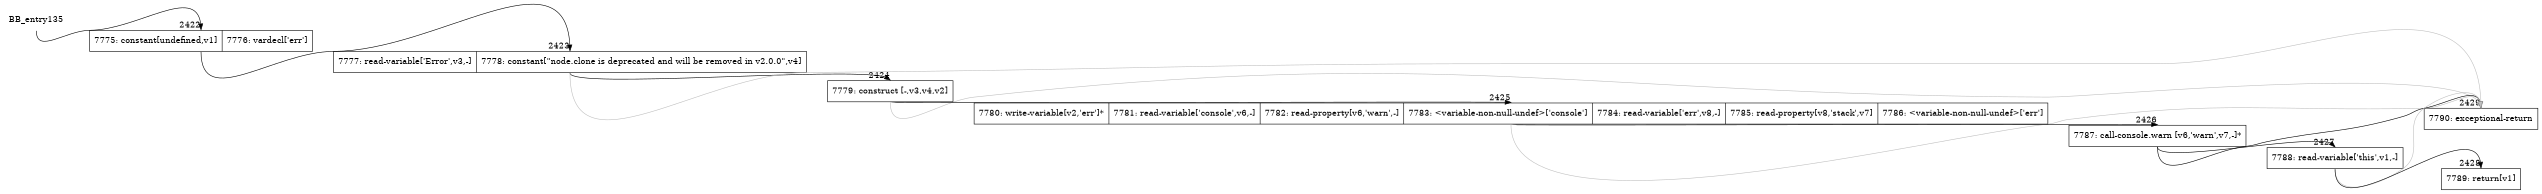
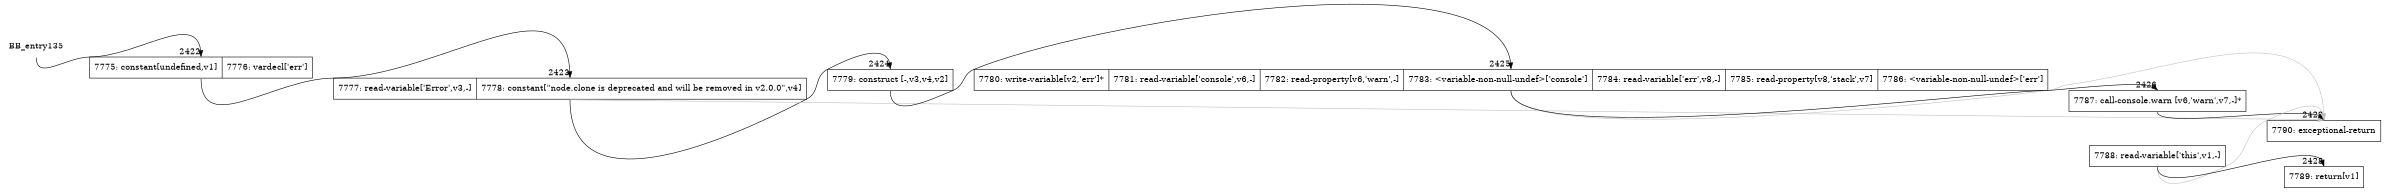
edge "7779: construct [-,v3,v4,v2]" -> "7790: exceptional-return": removed
edge "7787: call-console.warn [v6,'warn',v7,-]*" -> "7788: read-variable['this',v1,-]": removed
